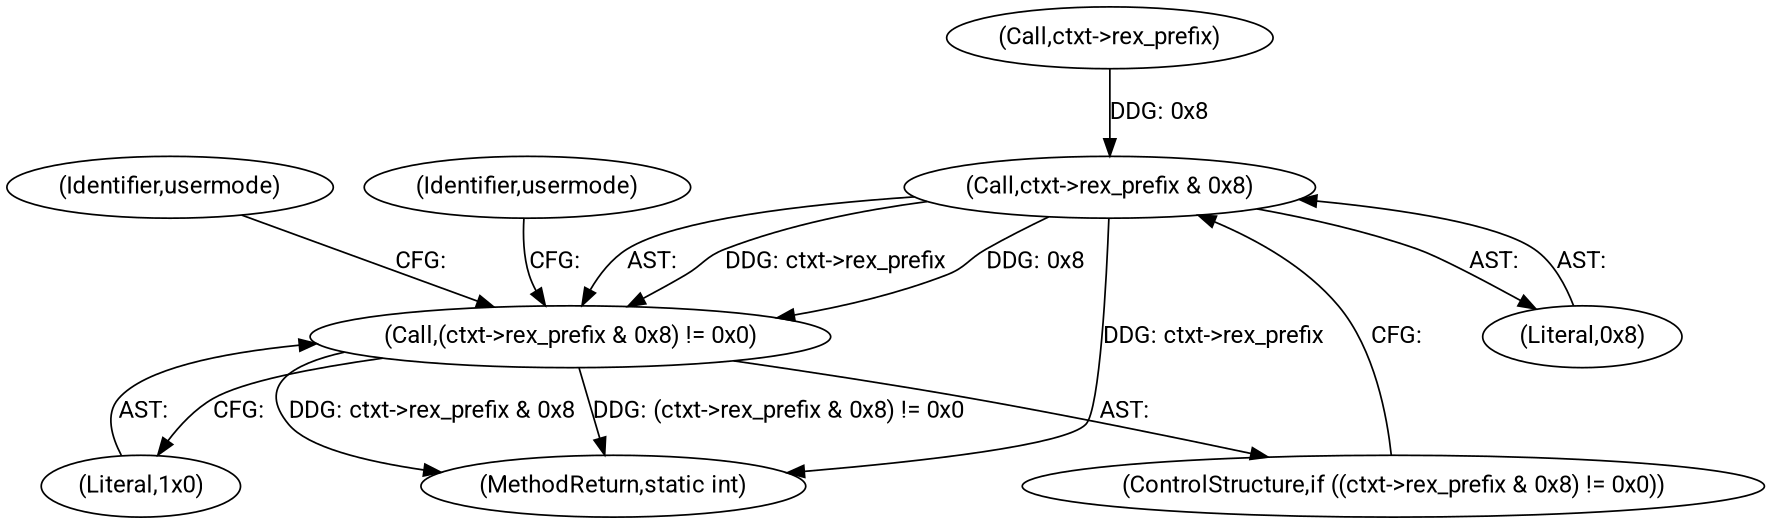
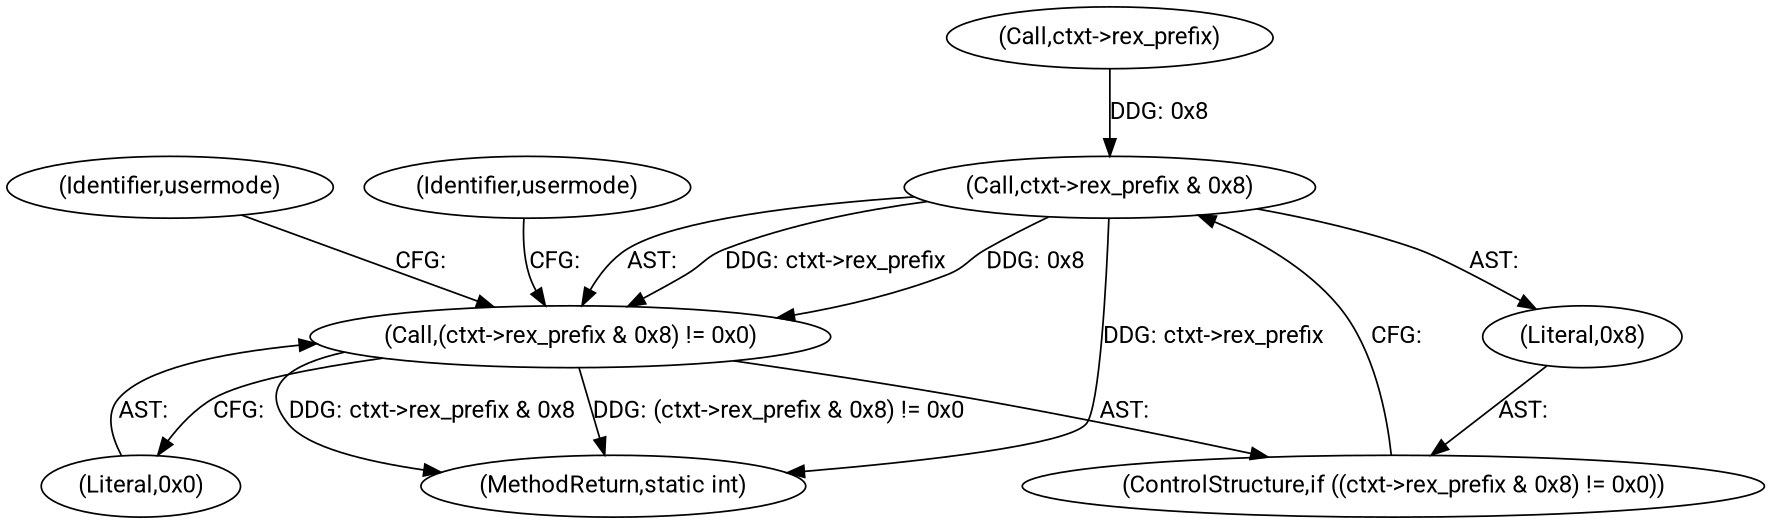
edge "(Literal,0x8)" -> "(Call,ctxt->rex_prefix & 0x8)": now "(Literal,0x8)" -> "(ControlStructure,if ((ctxt->rex_prefix & 0x8) != 0x0))"
node "(Literal,1x0)": label "(Literal,1x0)" -> "(Literal,0x0)"
